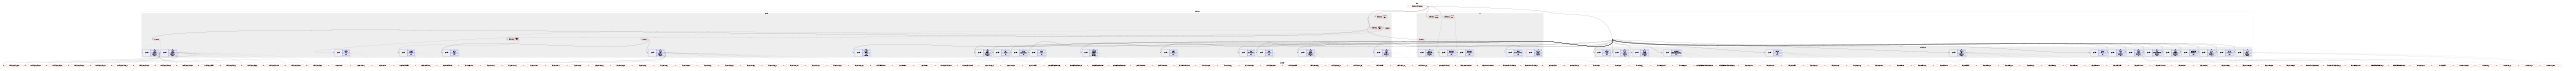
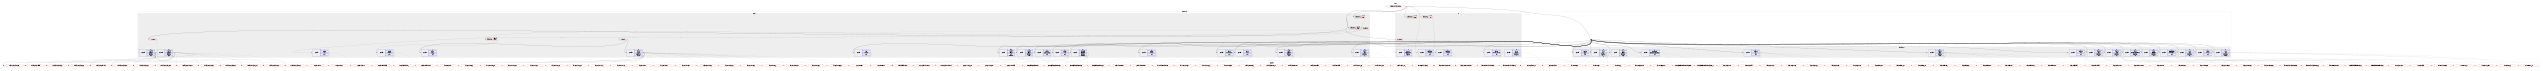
node "sys-devel/automake-1.10.3-r3": removed
node "x11-misc/shared-mime-info-1.10": label "x11-misc/shared-mime-info-1.10" -> "x11-all/shared-mime-info-1.10"
